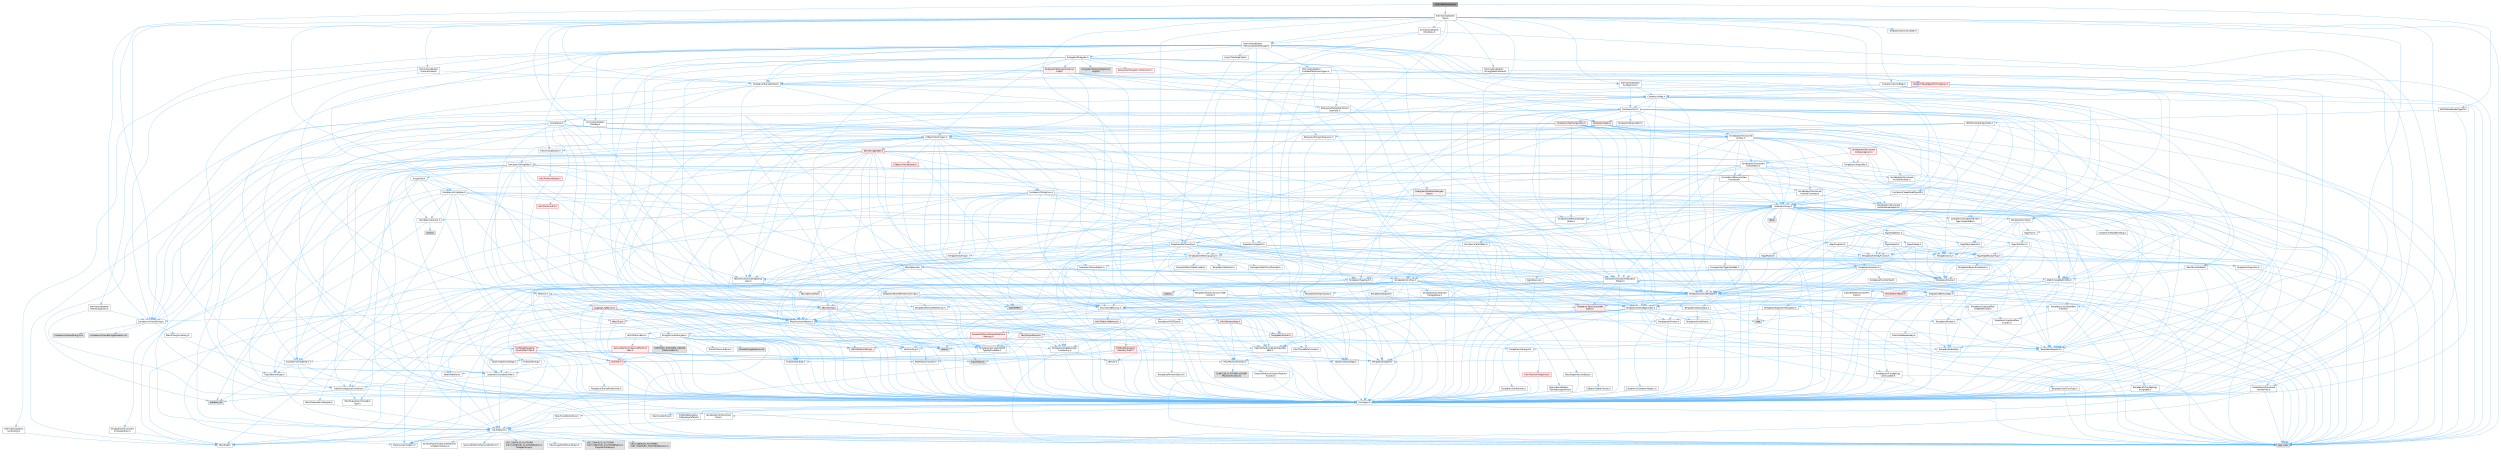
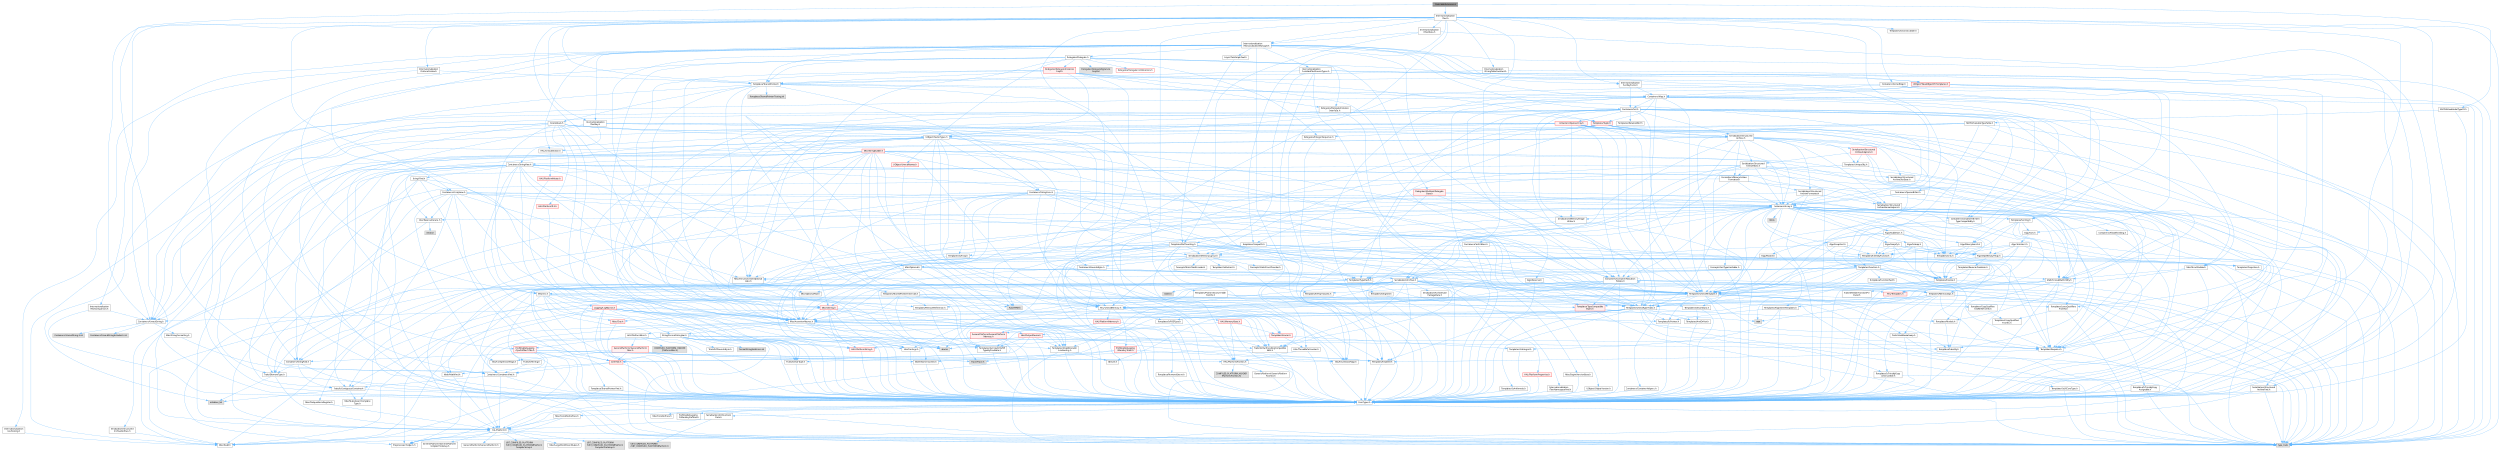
edge "Delegates/Delegate.h" -> "Misc/IntrusiveUnsetOptional State.h": now "Templates/SharedPointer.h" -> "Misc/IntrusiveUnsetOptional State.h"
node "Templates/SharedPointerTesting.inl": added
edge "Containers/Set.h" -> "Misc/AssertionMacros.h": added
node "Containers/TextComparison.h": label "Containers/TextComparison.h" -> "Containers/SparseArray.h"
edge "UObject/NameTypes.h" -> "Misc/StringBuilder.h": removed
node "Containers/ViewModelTypeID.h": label "Containers/ViewModelTypeID.h" -> "Containers/SparseBitSet.h"
edge "Containers/Array.h" -> "Algo/IntroSort.h": now "Containers/Array.h" -> "Algo/Impl/BinaryHeap.h"
edge "Algo/HeapSort.h" -> "Templates/Less.h": now "Algo/HeapSort.h" -> "Templates/TypeHash.h"
edge "Templates/RefCounting.h" -> "Serialization/Archive.h": removed
edge "Containers/ArrayView.h" -> "initializer_list": now "Containers/ArrayView.h" -> "Traits/ElementType.h"
edge "Serialization/Archive.h" -> "Templates/IsSigned.h": now "Concepts/StaticStructProvider.h" -> "Templates/IsSigned.h"
node "HAL/PlatformMath.h": label "HAL/PlatformMath.h" -> "HAL/Templates.h"
edge "Templates/UnrealTemplate.h" -> "Traits/UseBitwiseSwap.h": added
edge "Misc/CompressionFlags.h" -> "Containers/ContainersFwd.h": now "CoreFwd.h" -> "Containers/ContainersFwd.h"
edge "Templates/SharedPointerInternals.h" -> "CoreTypes.h": now "Templates/SharedPointerFwd.h" -> "CoreTypes.h"
edge "HAL/Platform.h" -> "UBT_COMPILED_PLATFORM /UBT_COMPILED_PLATFORMPlatform.h": now "Serialization/ArchiveCook Data.h" -> "UBT_COMPILED_PLATFORM /UBT_COMPILED_PLATFORMPlatform.h"
